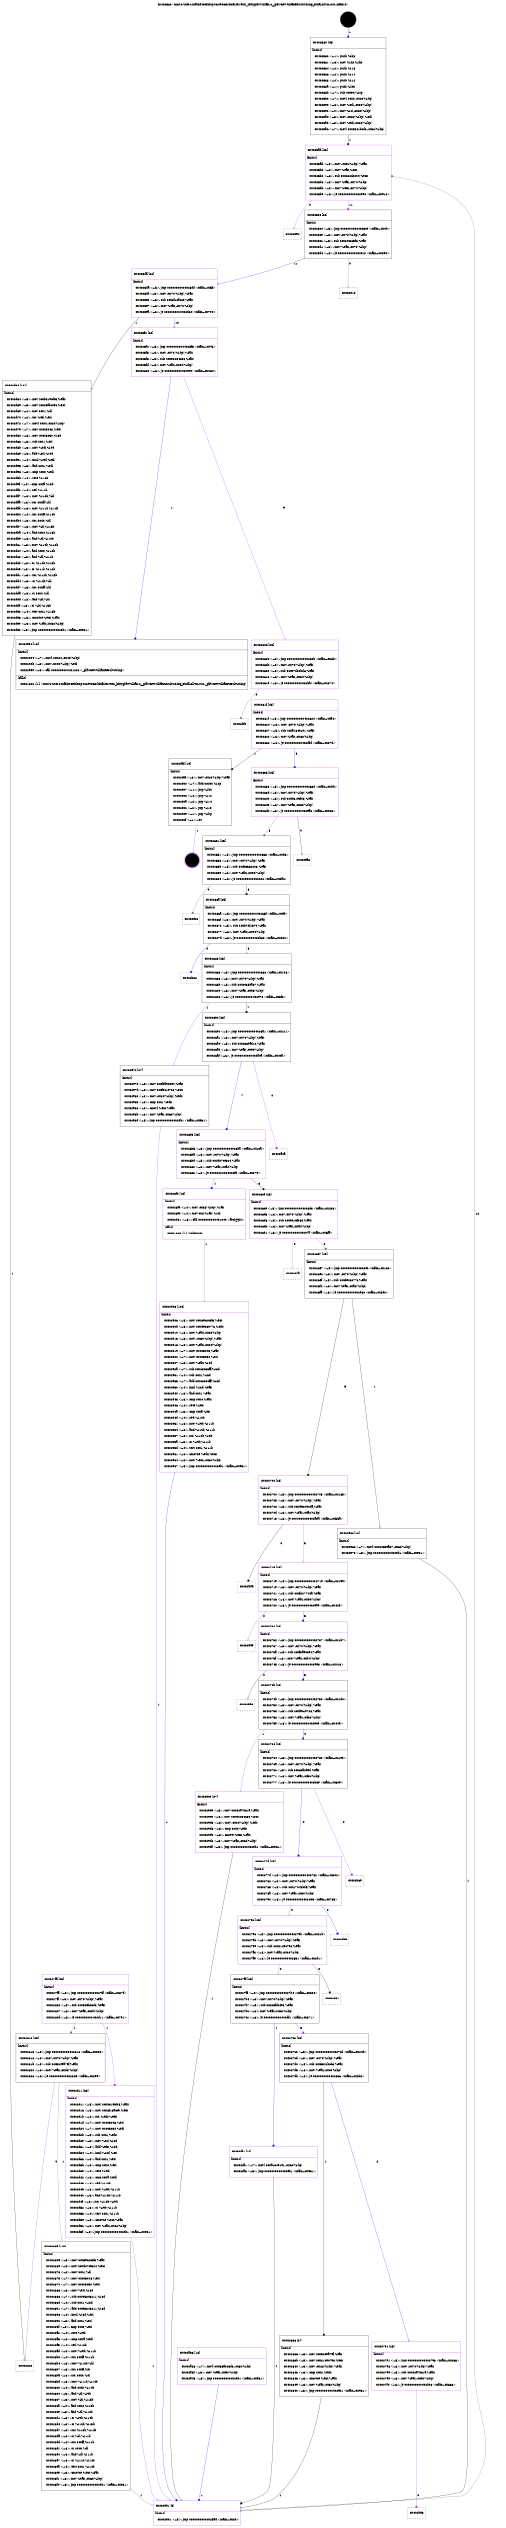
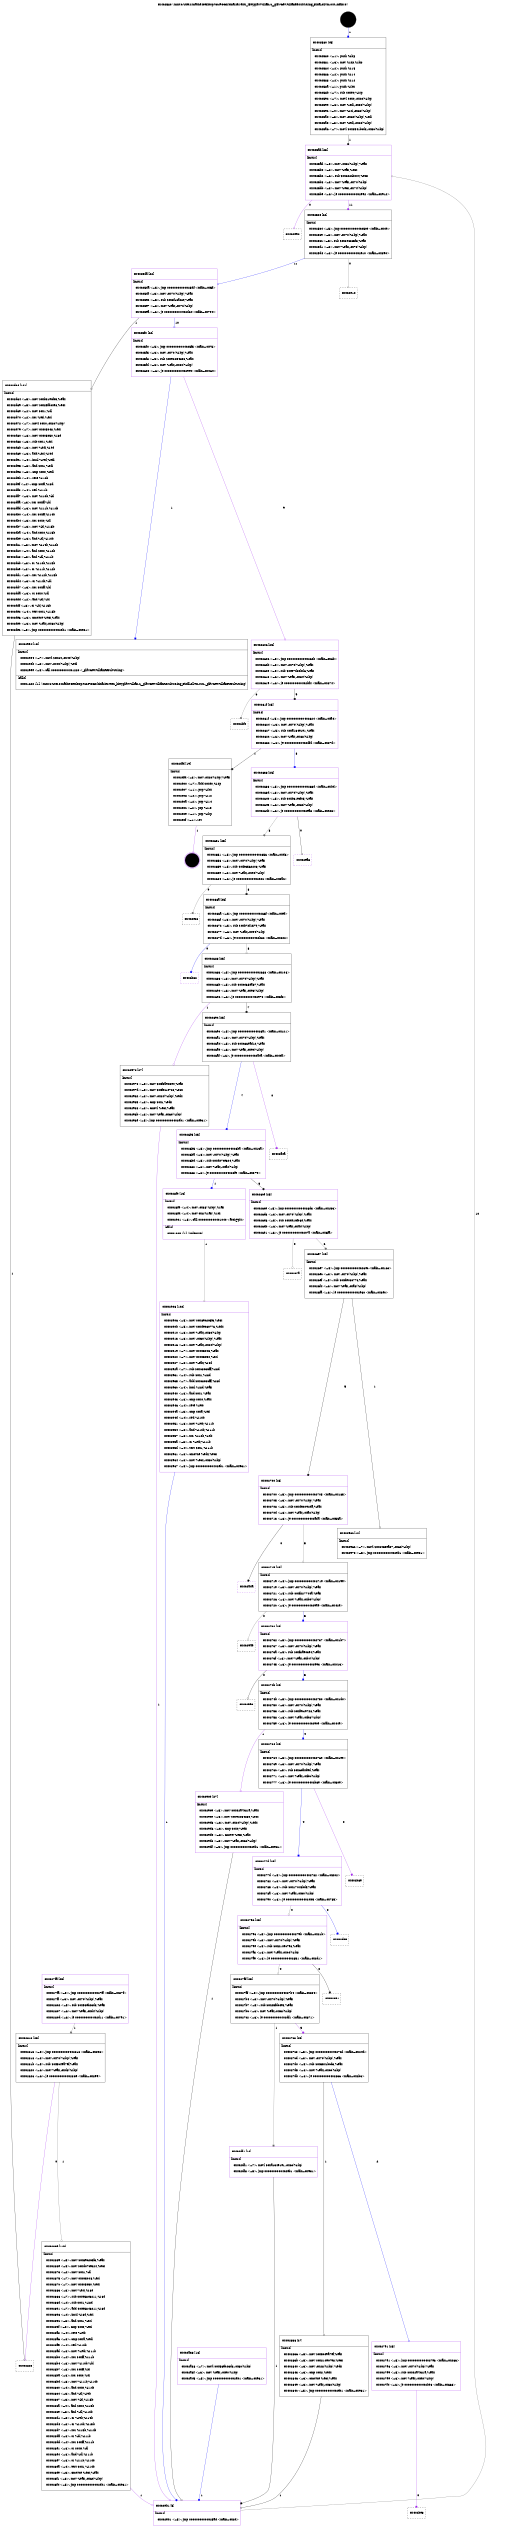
edge "0x402606 [25]" -> "0x40261f [25]": added, label "9"
edge "0x402eb1 [5]" -> "0x4025ad [23]": arrowhead box -> odot
node "0x402719 [25]": color purple -> black
edge "0x4027af [25]" -> "0x402df1 [12]": color blue -> gray40
edge "0x40296c [12]" -> "0x402eb1 [5]": removed, label "1"
node "0x402d11 [83]": removed
edge "0x4027c8 [25]" -> "0x402836 [27]": arrowhead box -> odot
